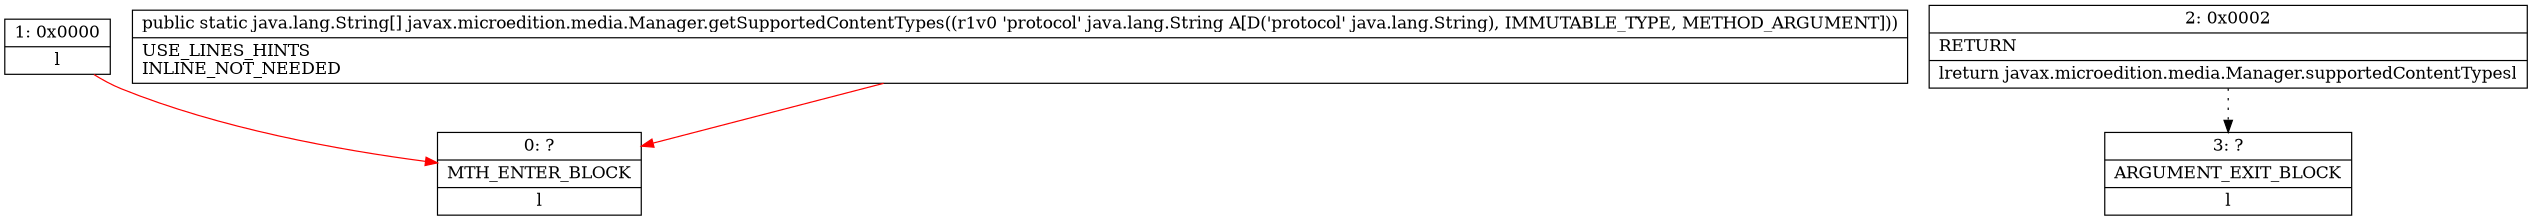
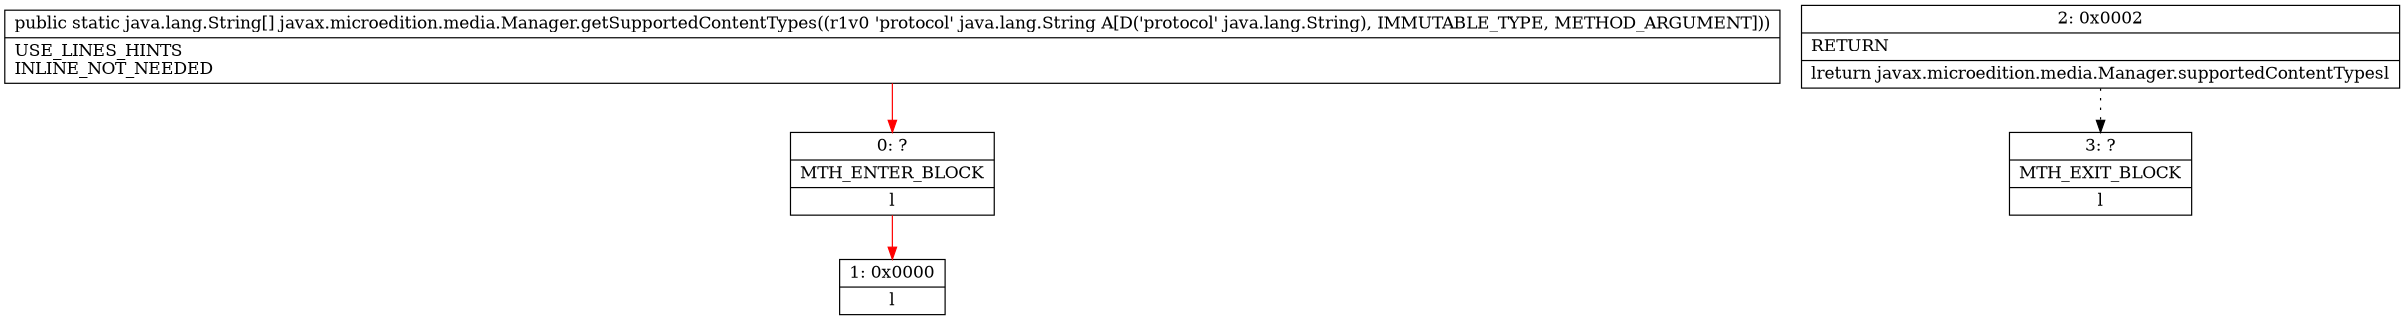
edge "1: 0x0000" -> "0: ?": reversed
node "3: ?": text "ARGUMENT_EXIT_BLOCK" -> "MTH_EXIT_BLOCK"
